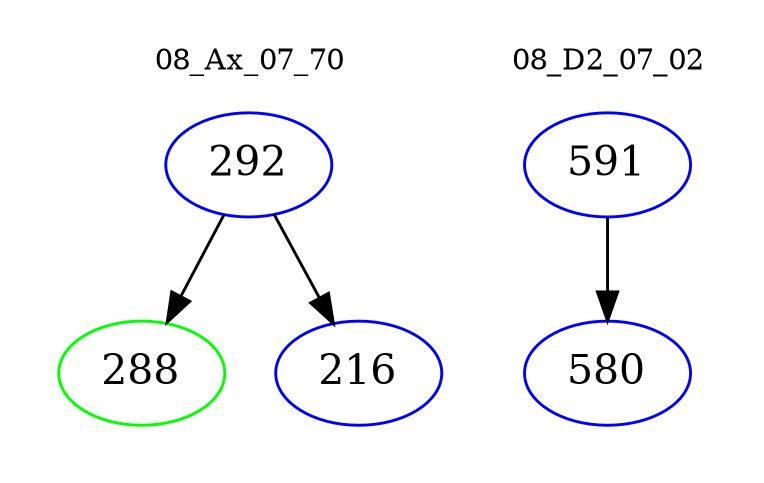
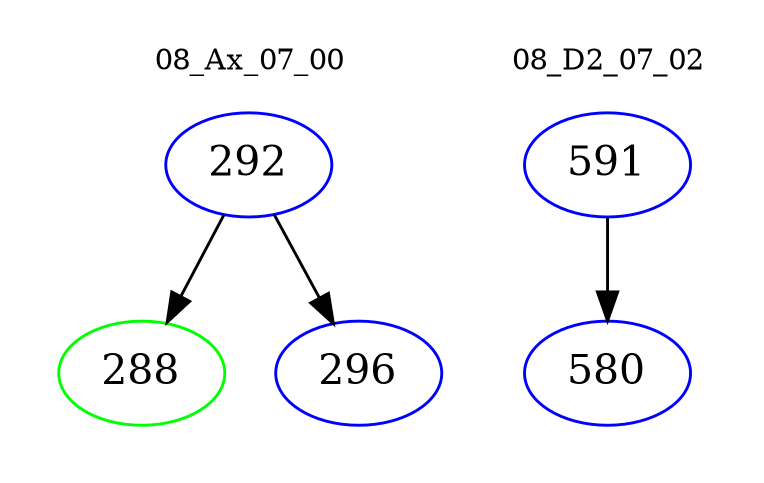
cluster "08_Ax_07_70": label "08_Ax_07_70" -> "08_Ax_07_00"
node "216": label "216" -> "296"
